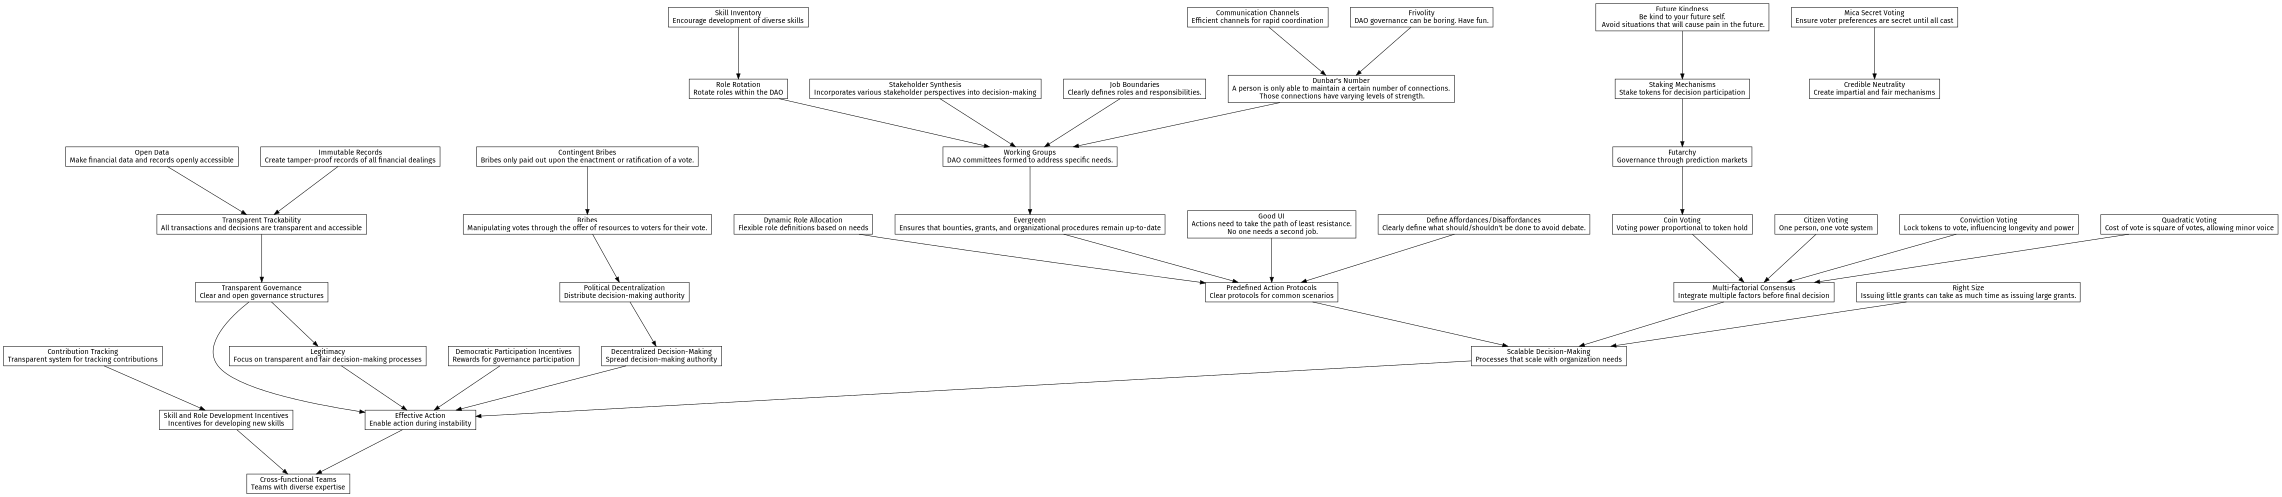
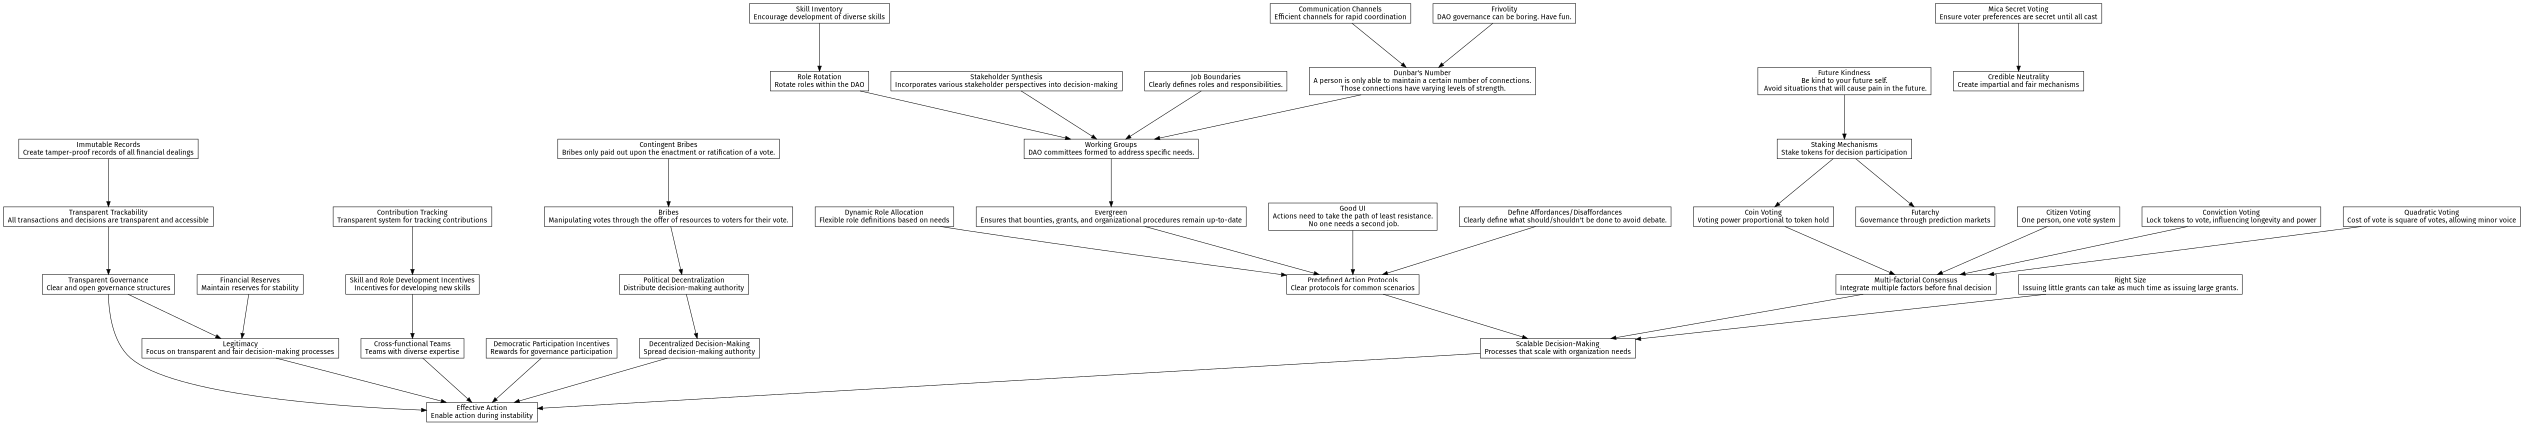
node "Open Data Make financial data and records openly accessible": removed
edge "Futarchy Governance through prediction markets" -> "Coin Voting Voting power proportional to token hold": now "Staking Mechanisms Stake tokens for decision participation" -> "Coin Voting Voting power proportional to token hold"
node "Financial Reserves Maintain reserves for stability": added
edge "Effective Action Enable action during instability" -> "Cross-functional Teams Teams with diverse expertise": reversed
